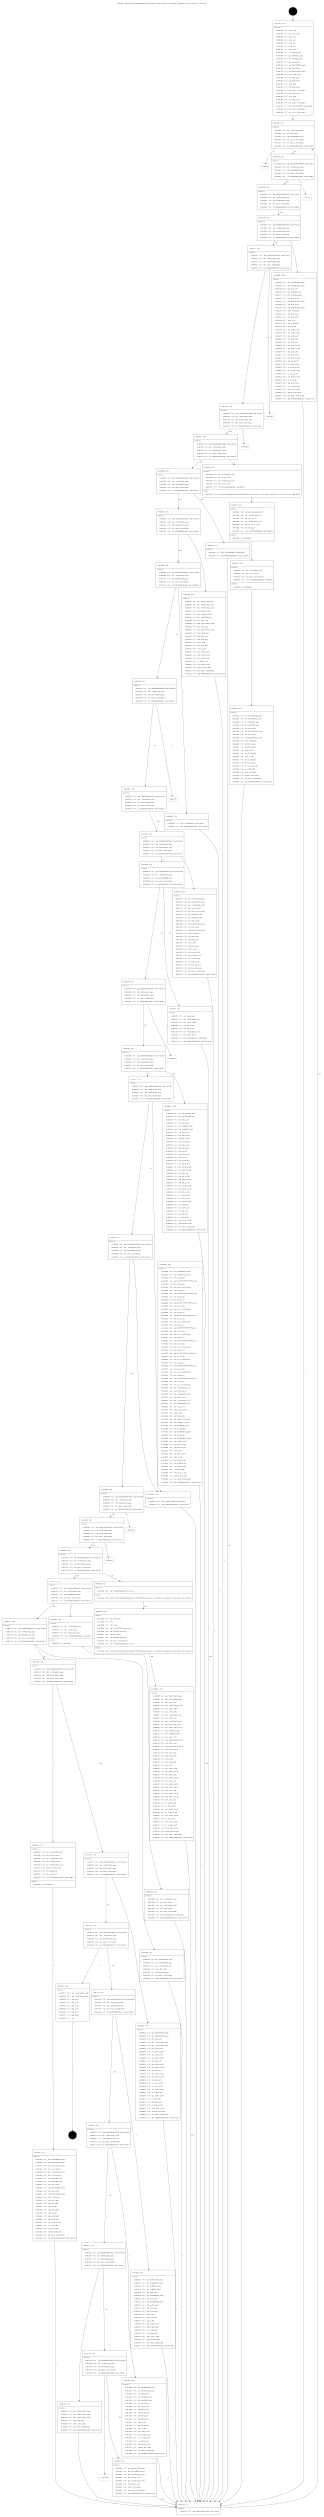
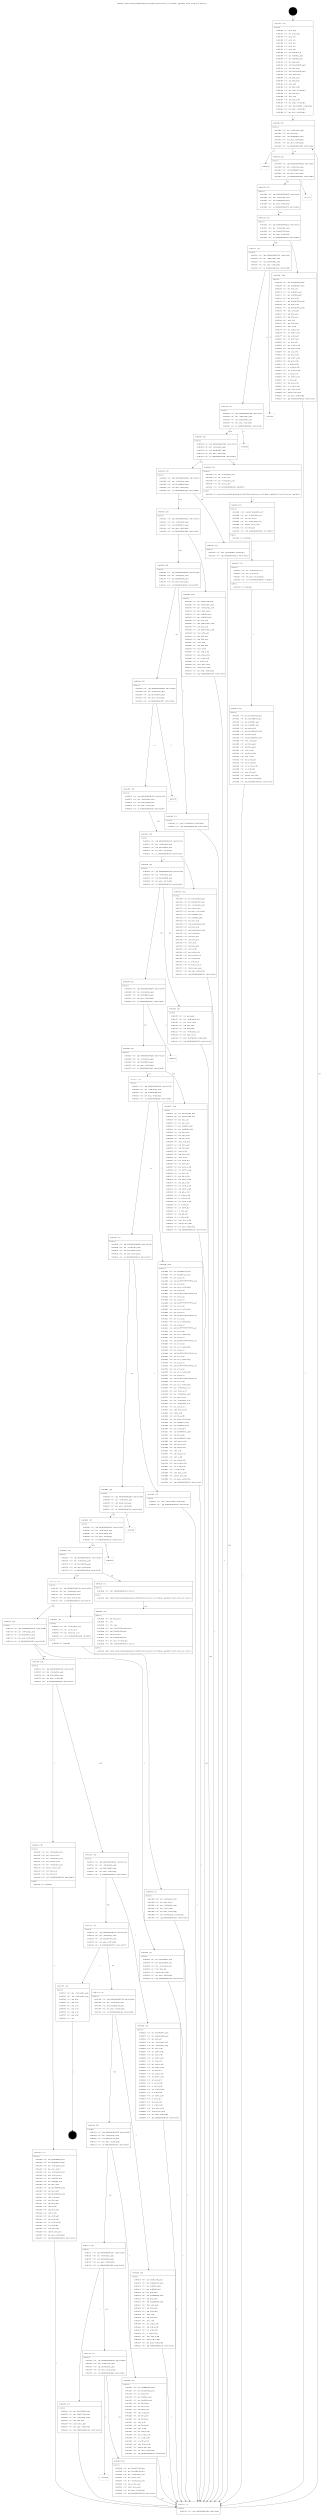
edge "0x40167c [28]" -> "0x401ecd [12]": now "0x40167c [28]" -> "0x40188b [264]"
node "0x401bd8 [177]": removed
